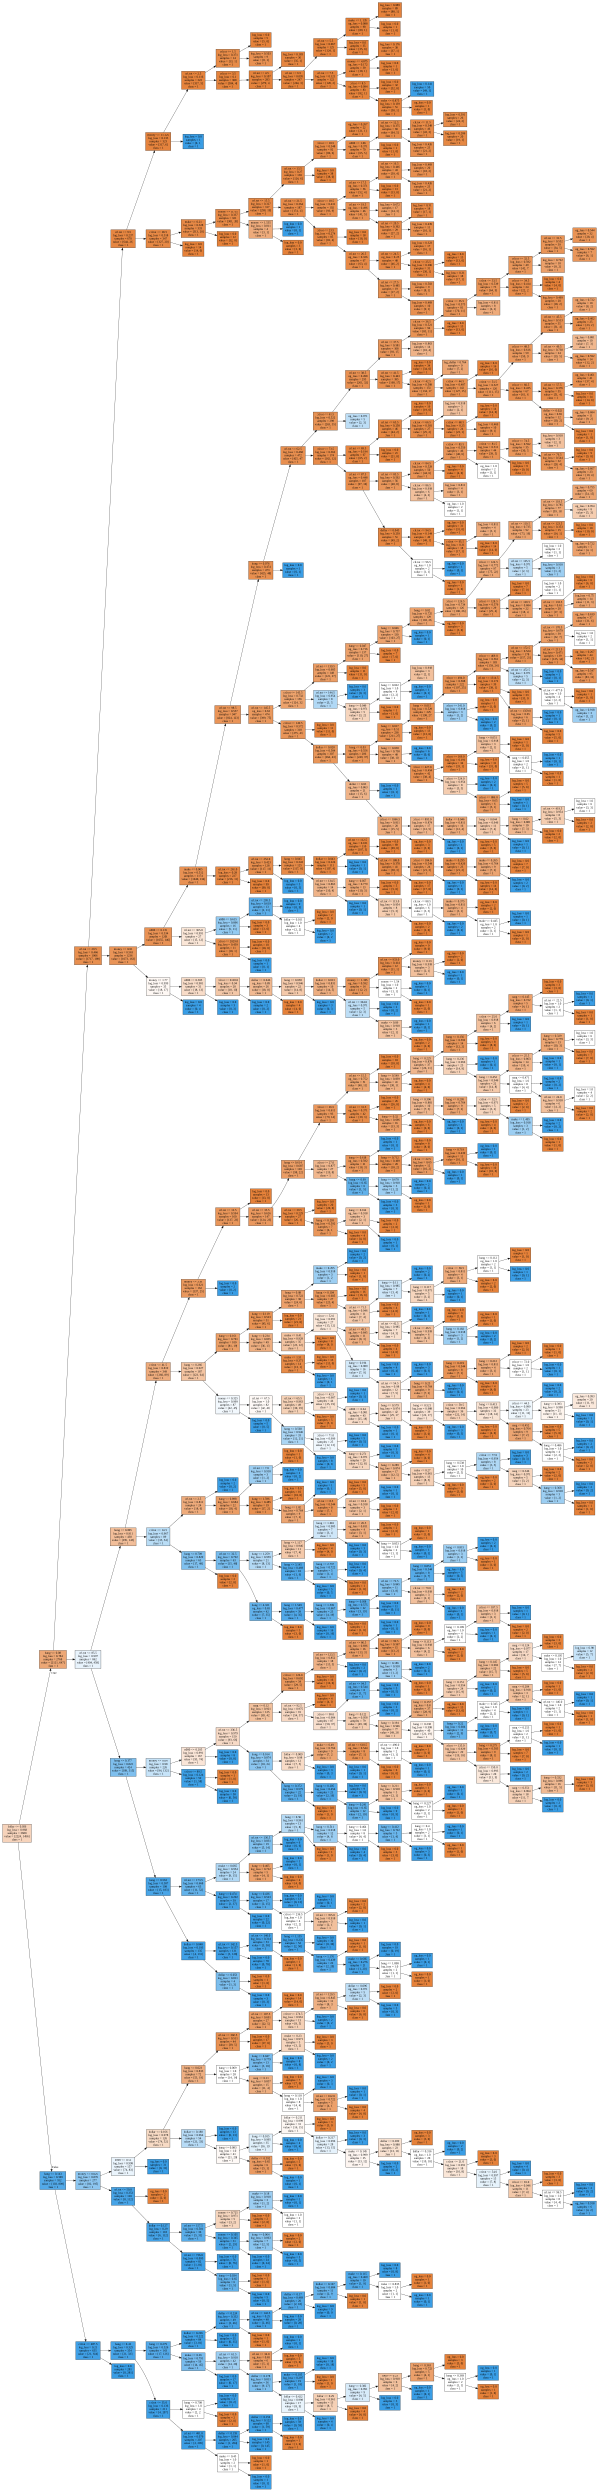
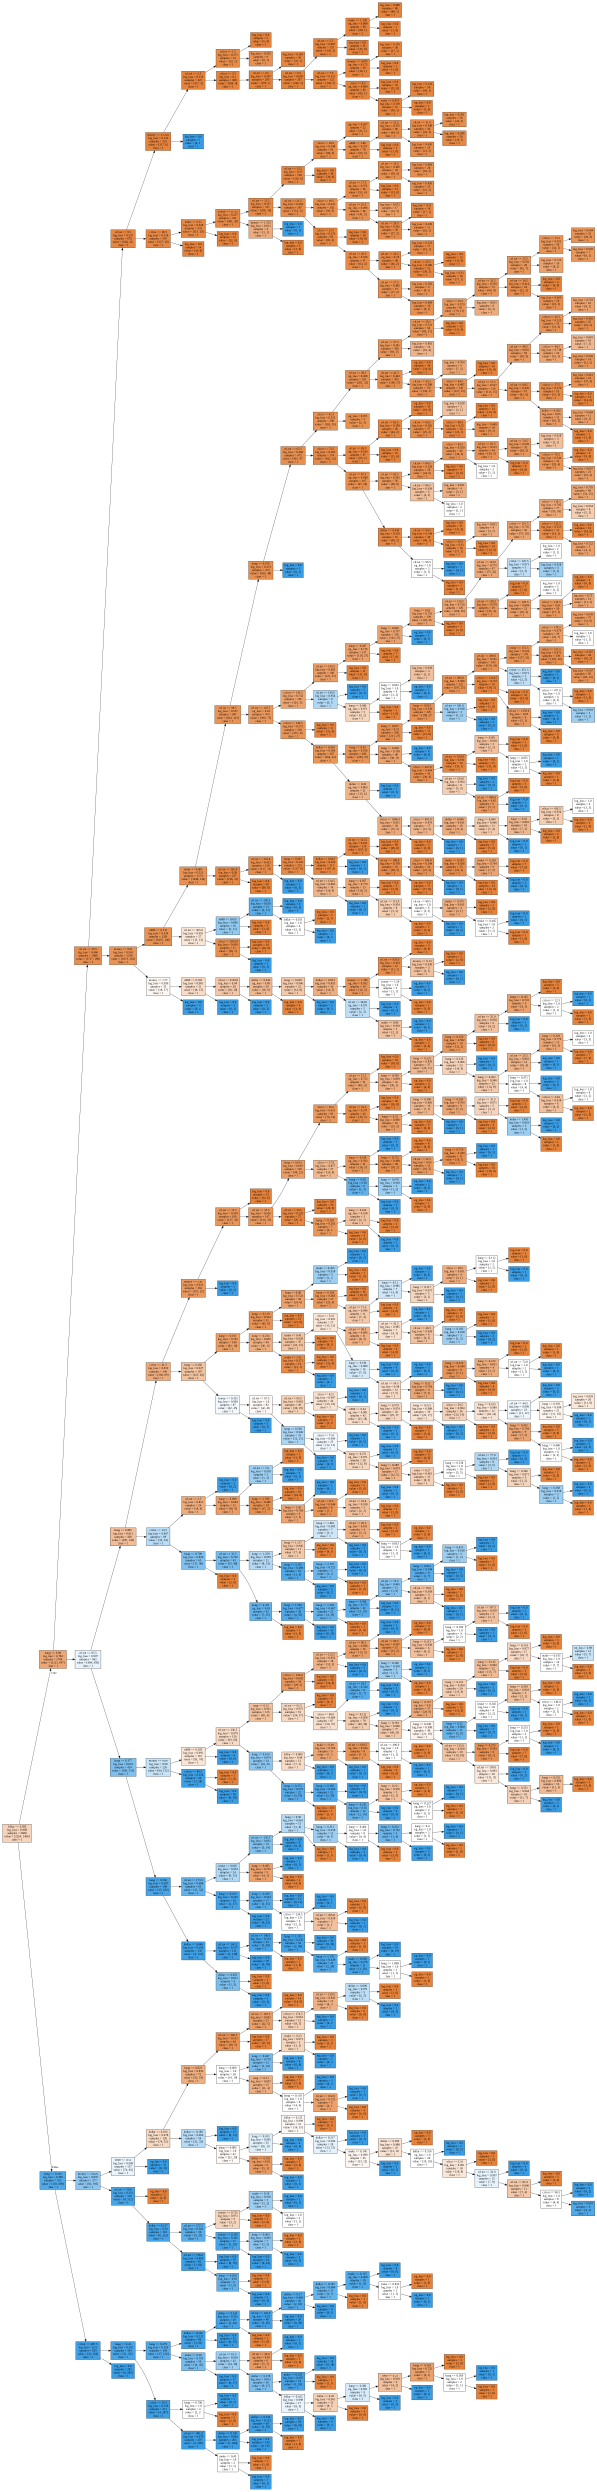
node "log_loss = 0.141 samples = 50 value = [49, 1] class = 1": fillcolor #3c9fe5 -> #e6843d
node "log_dollar = 0.764 samples = 9 value = [7, 2] class = 1": label "log_dollar = 0.764 samples = 9 value = [7, 2] class = 1" -> "log_loss = 0.764 samples = 9 value = [7, 2] class = 1"
node "log_loss = 0.971 samples = 5 value = [2, 3] class = 1": fillcolor #bddef6 -> #e89050
node "log_loss = 0.98 samples = 12 value = [5, 7] class = 1": label "log_loss = 0.98 samples = 12 value = [5, 7] class = 1" -> "tot_loss = 0.98 samples = 12 value = [5, 7] class = 1"
